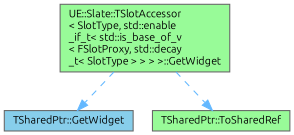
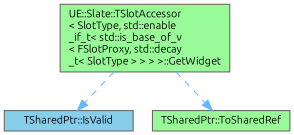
node "TSharedPtr::GetWidget": label "TSharedPtr::GetWidget" -> "TSharedPtr::IsValid"
